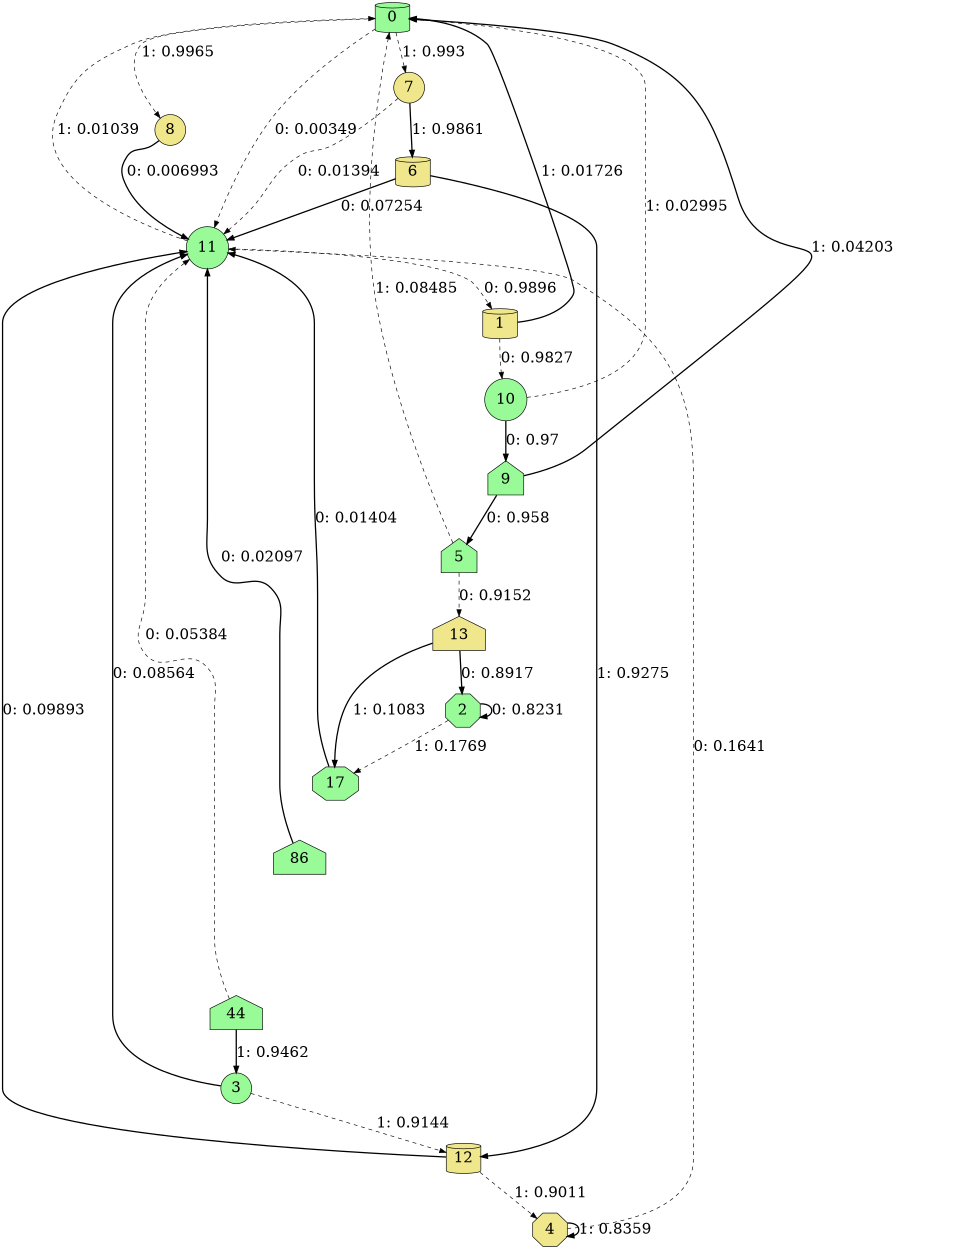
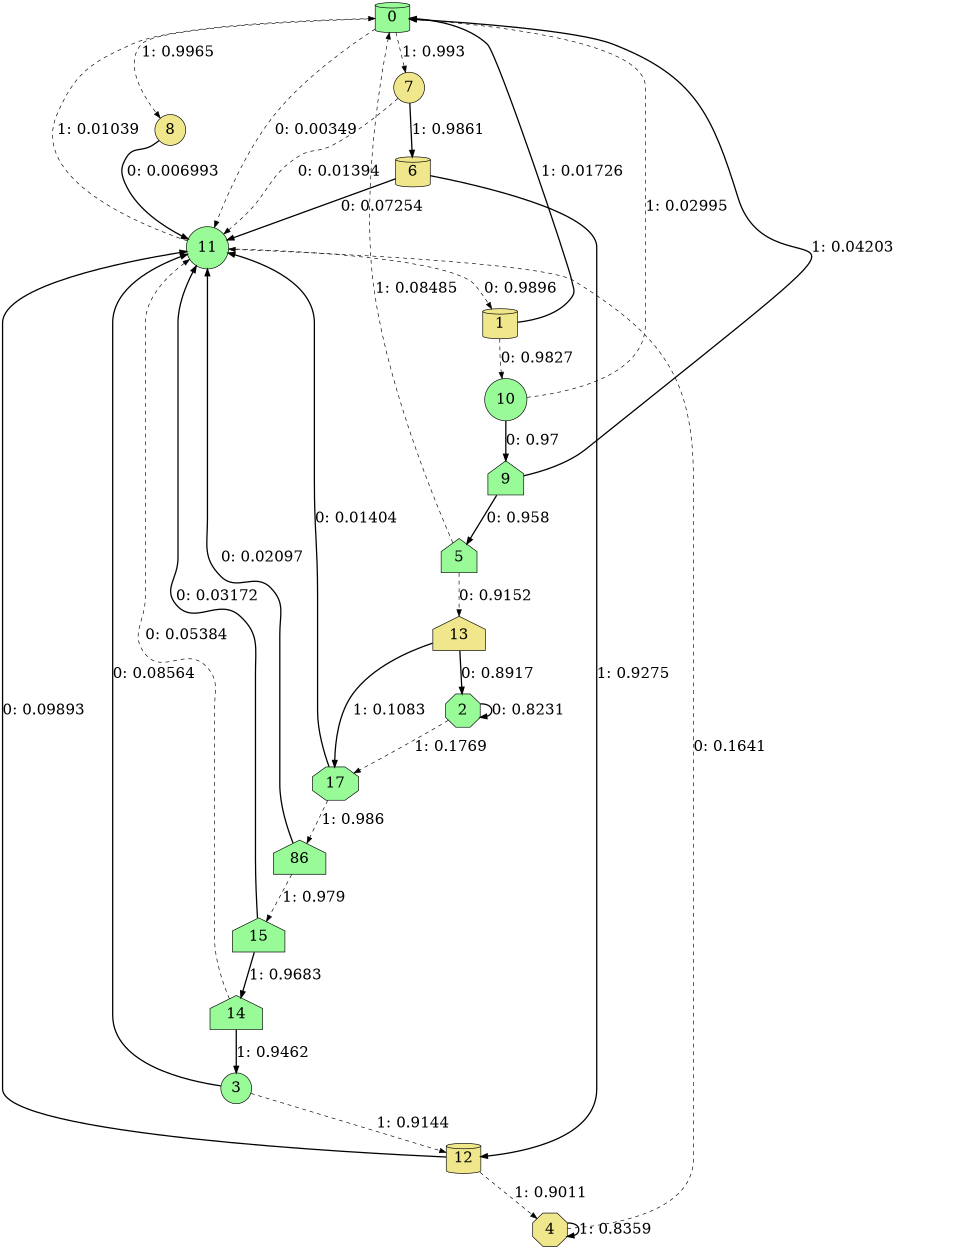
edge "17" -> "86": added, label "1: 0.986"
node "15": added
node "44": label "44" -> "14"
